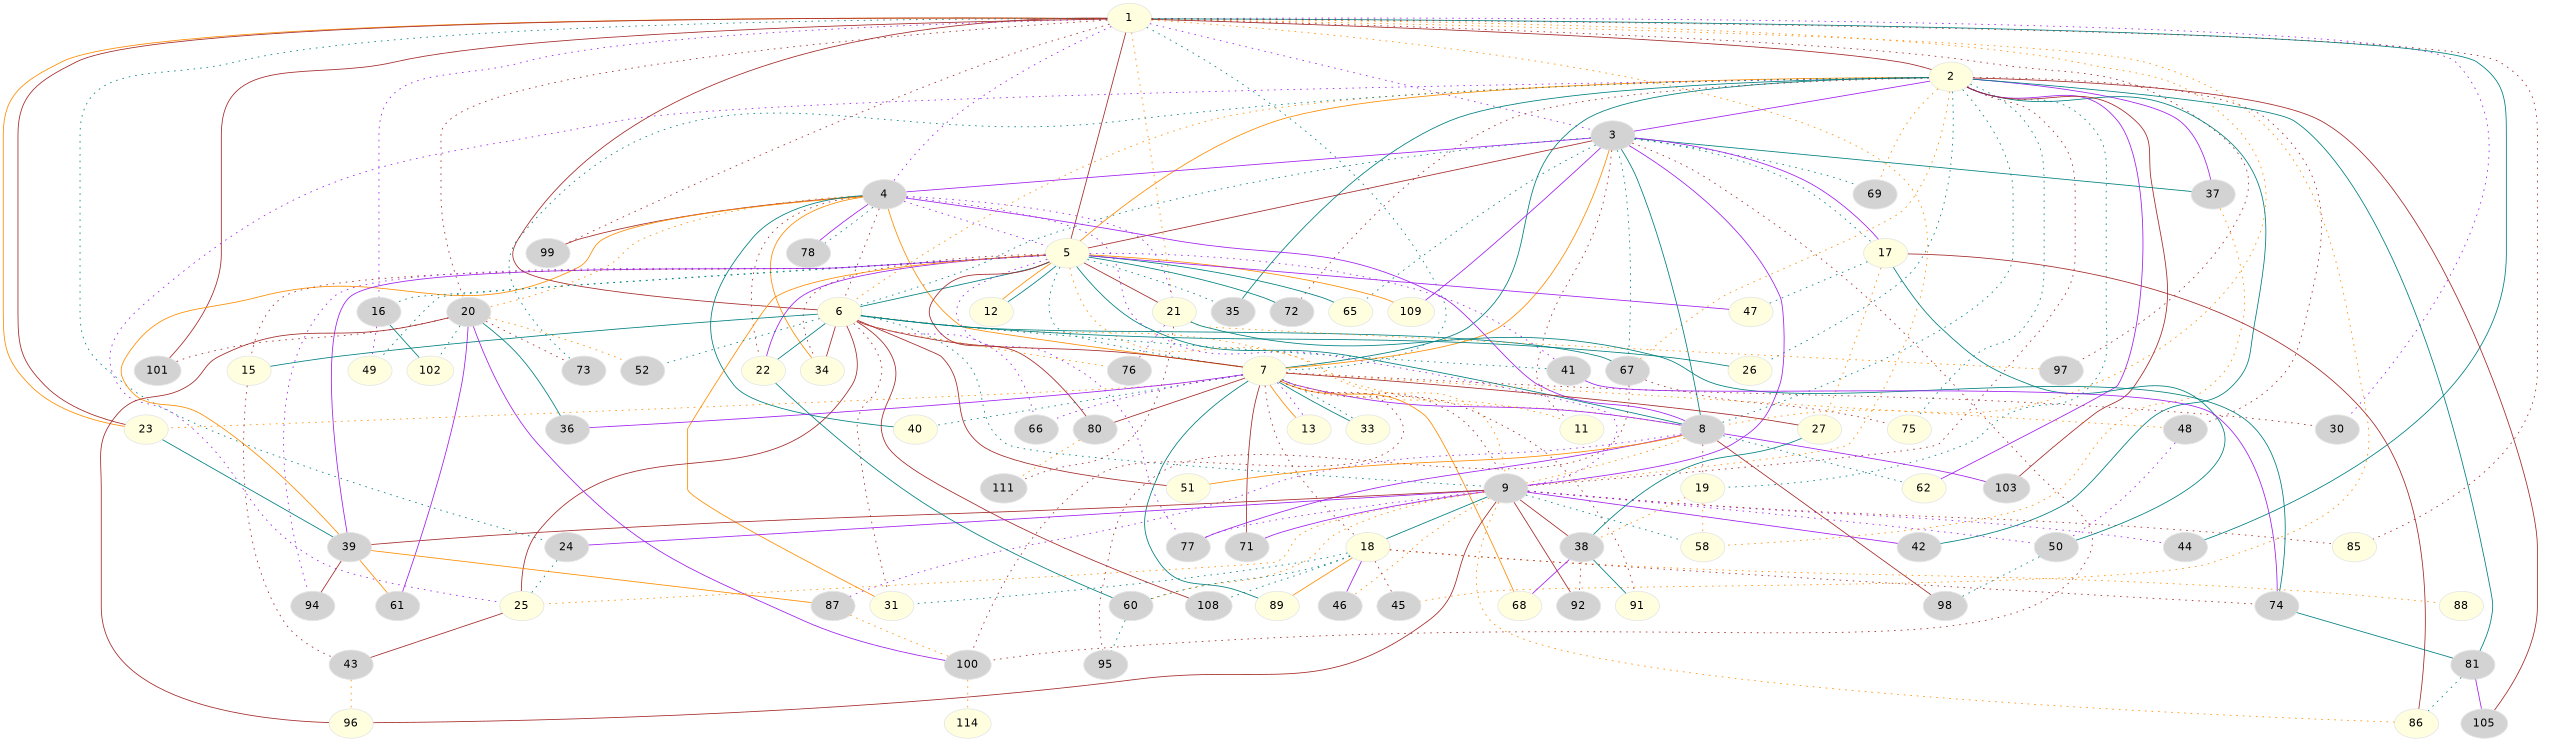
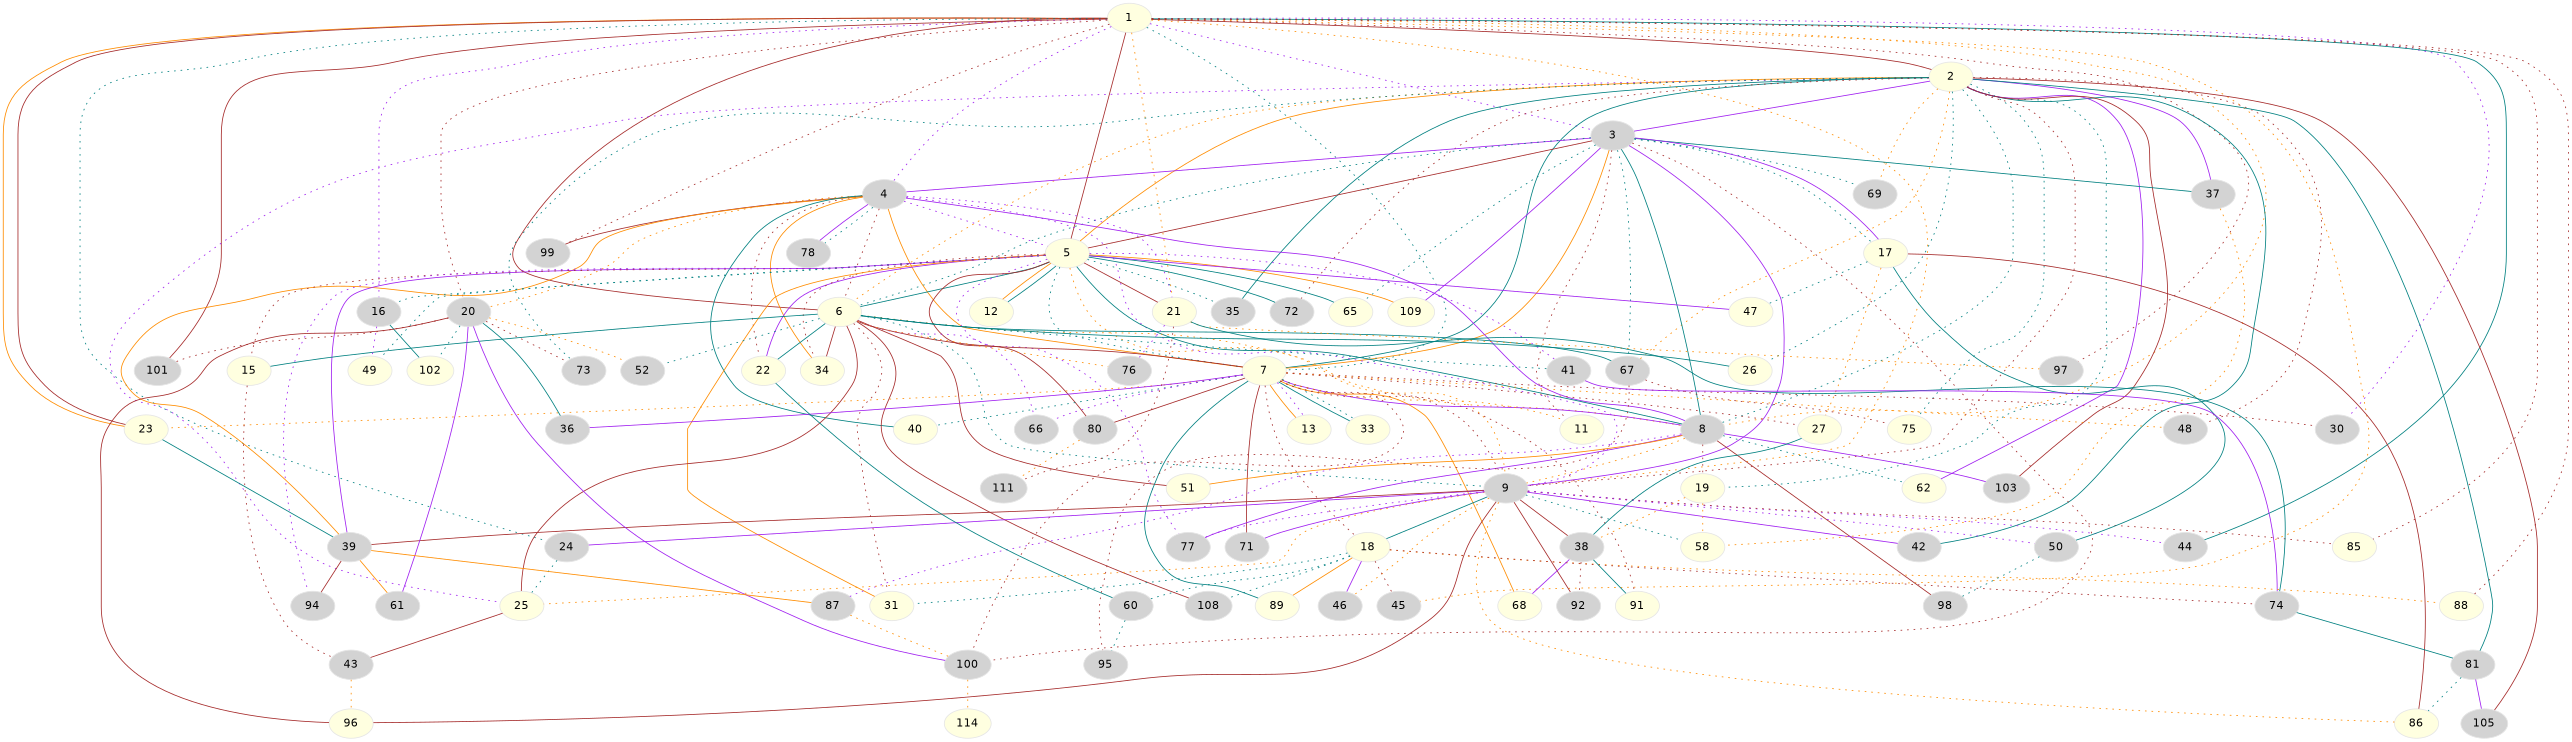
edge "1" -- "88": added
edge "7" -- "27": style solid -> dotted
edge "48" -- "50": removed
edge "9" -- "60": removed
